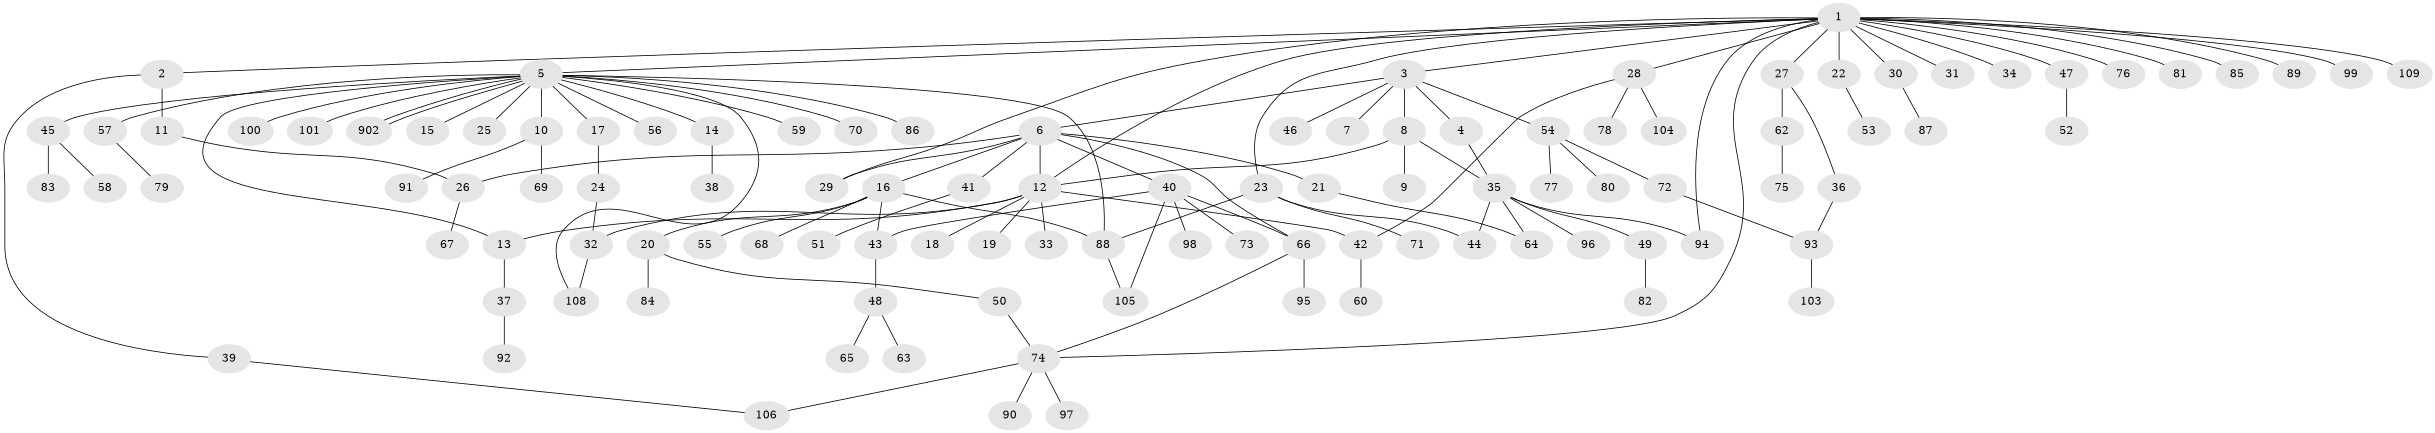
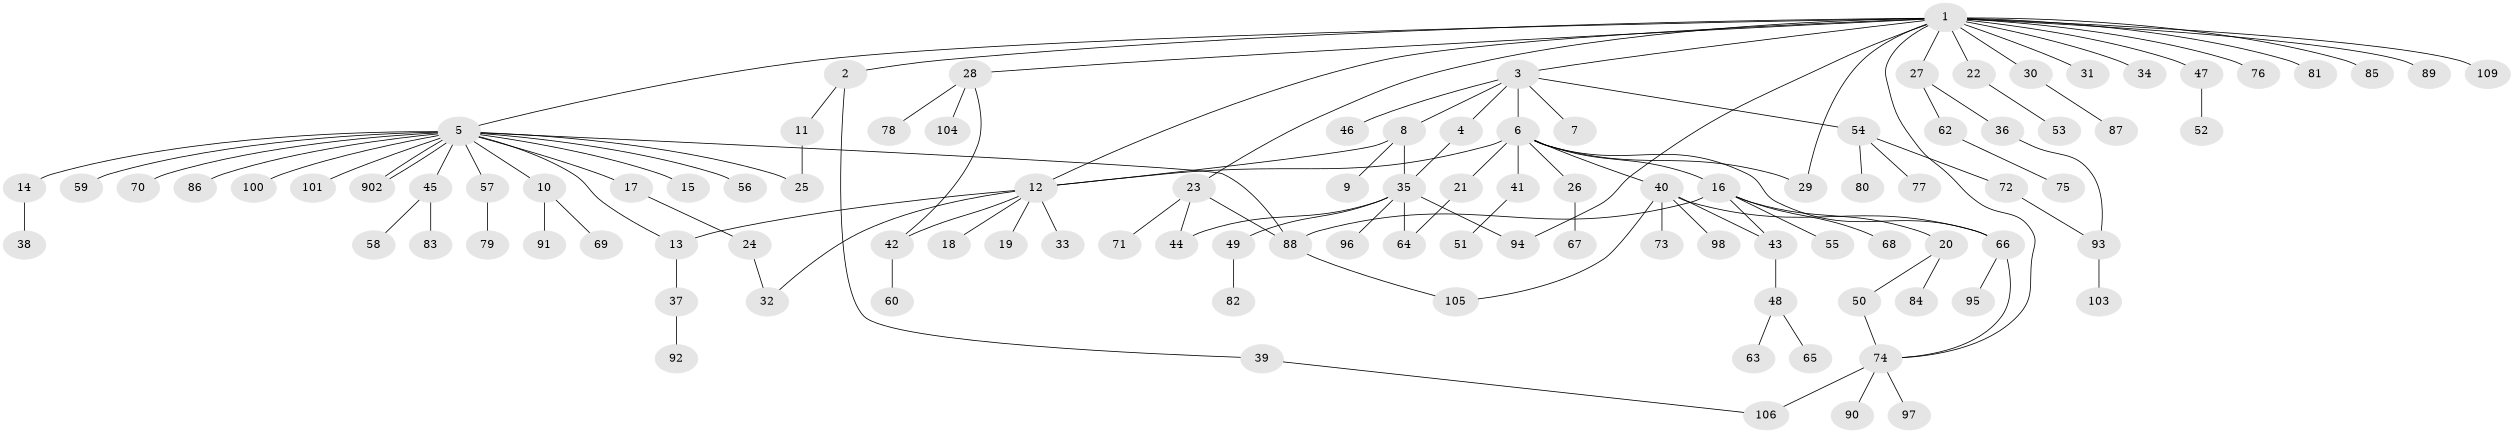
node "99": removed
edge "11" -- "26": now "11" -- "25"
node "108": removed
